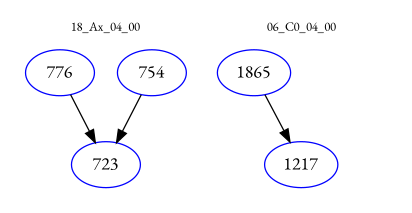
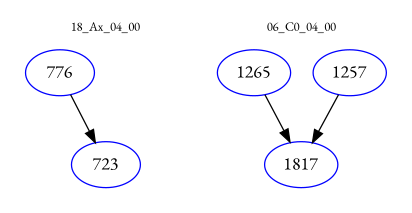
node "754": removed
node "1865": label "1865" -> "1265"
node "1257": added
node "1217": label "1217" -> "1817"
